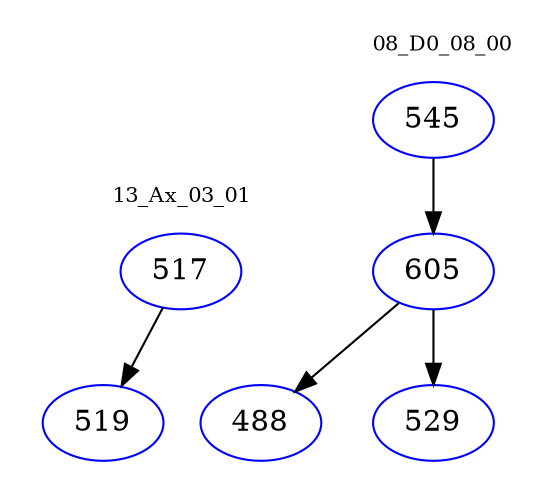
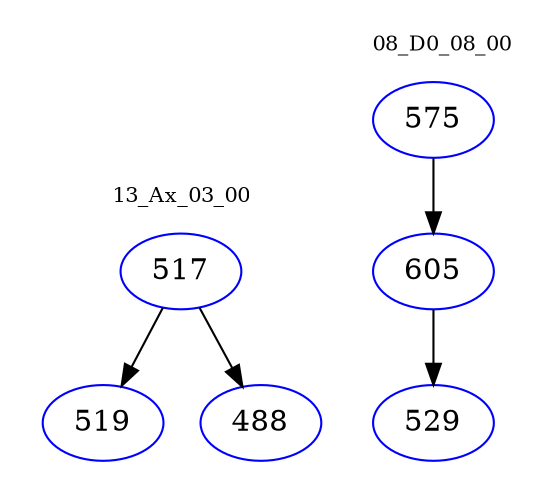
node "545": label "545" -> "575"
cluster "13_Ax_03_01": label "13_Ax_03_01" -> "13_Ax_03_00"
edge "605" -> "488": now "517" -> "488"
